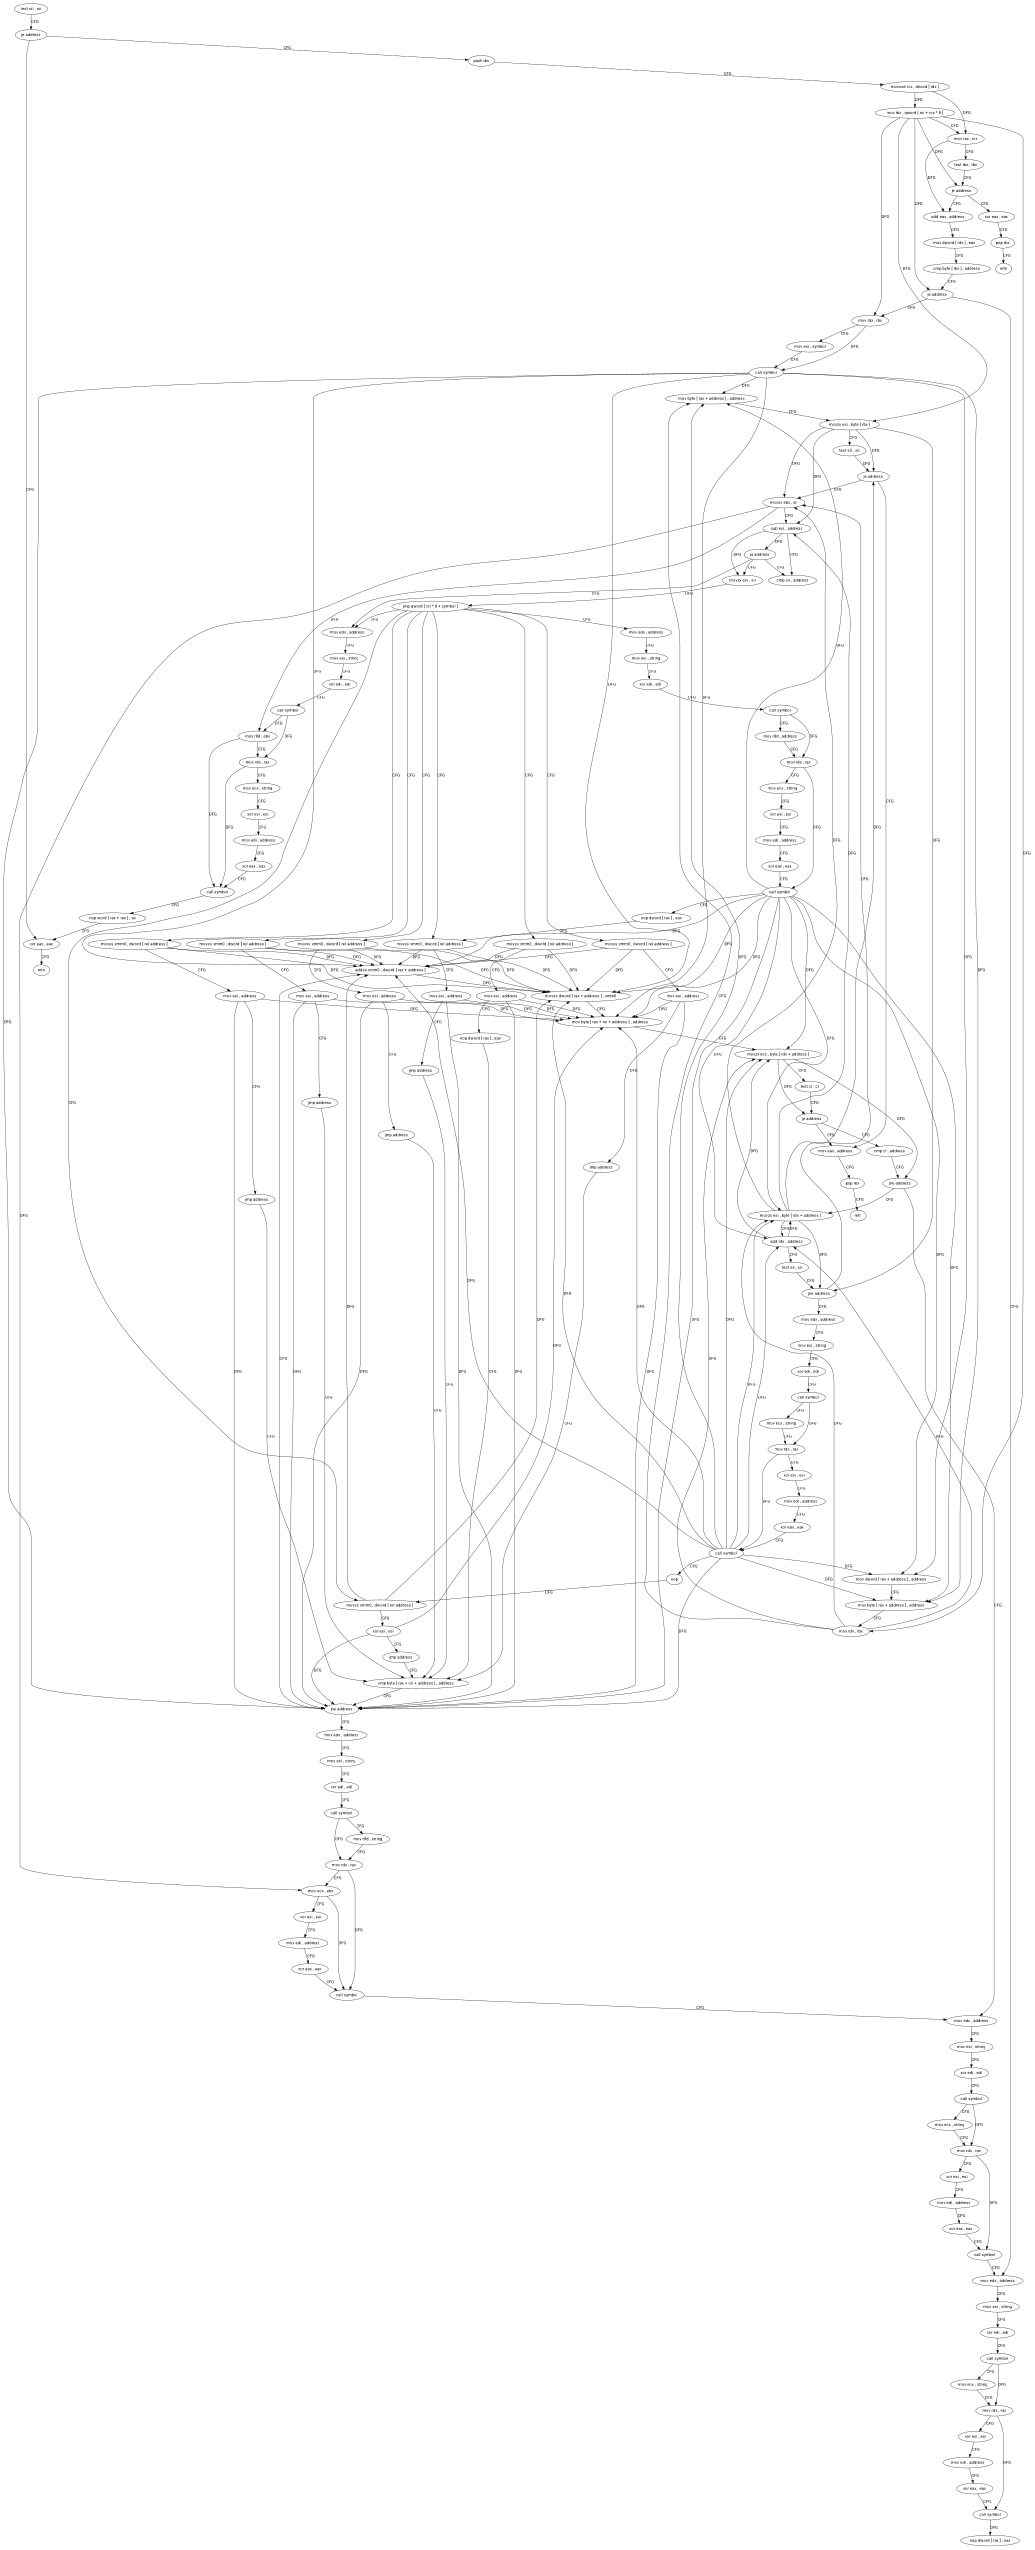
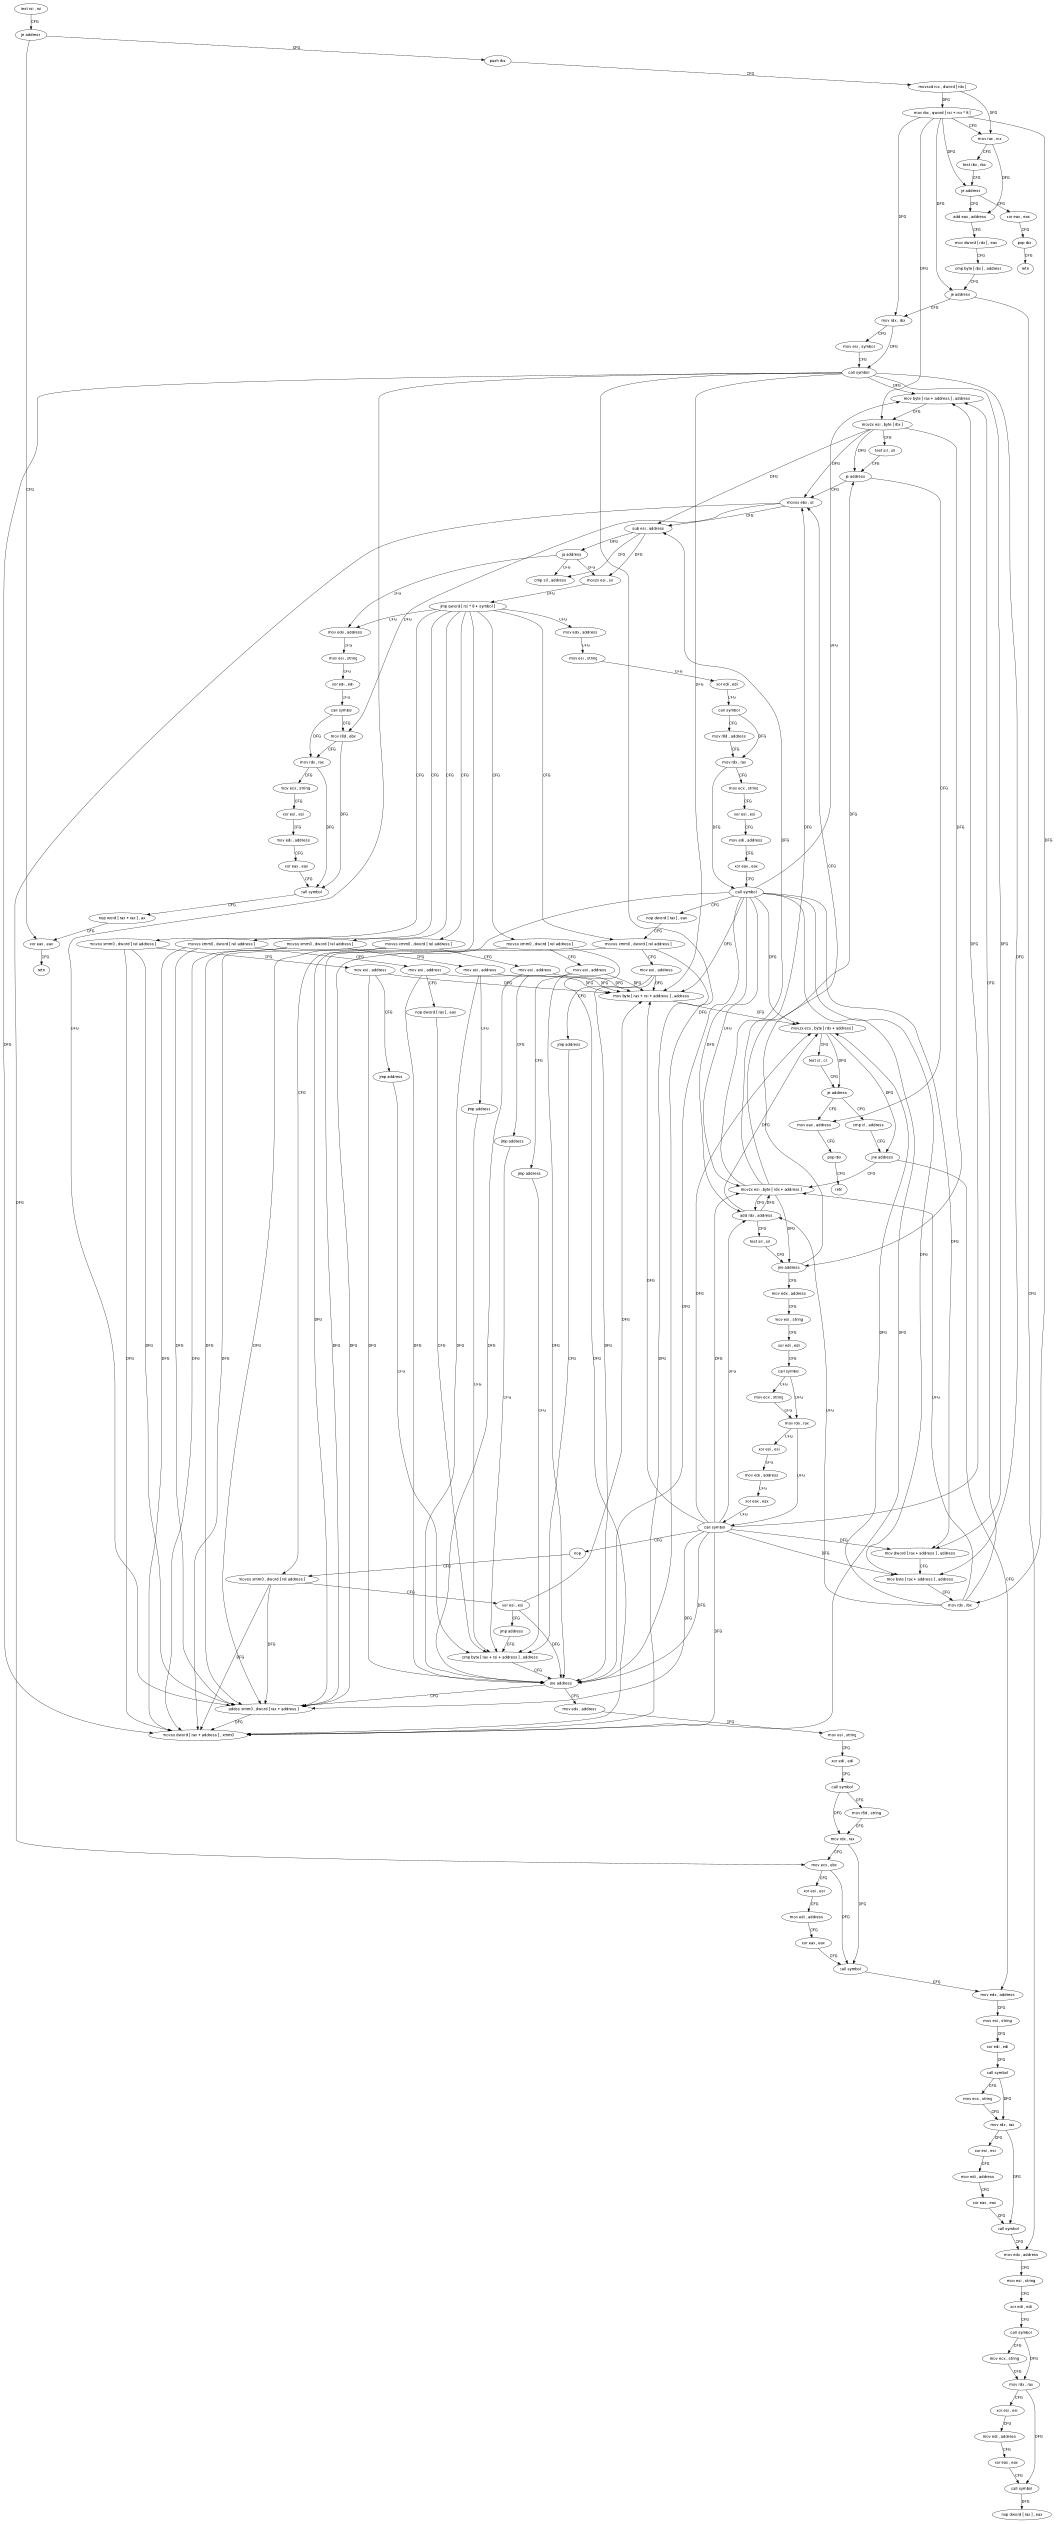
edge "movss dword [ rax + address ] , xmm0" -> "mov byte [ rax + rsi + address ] , address": removed, label "CFG"
